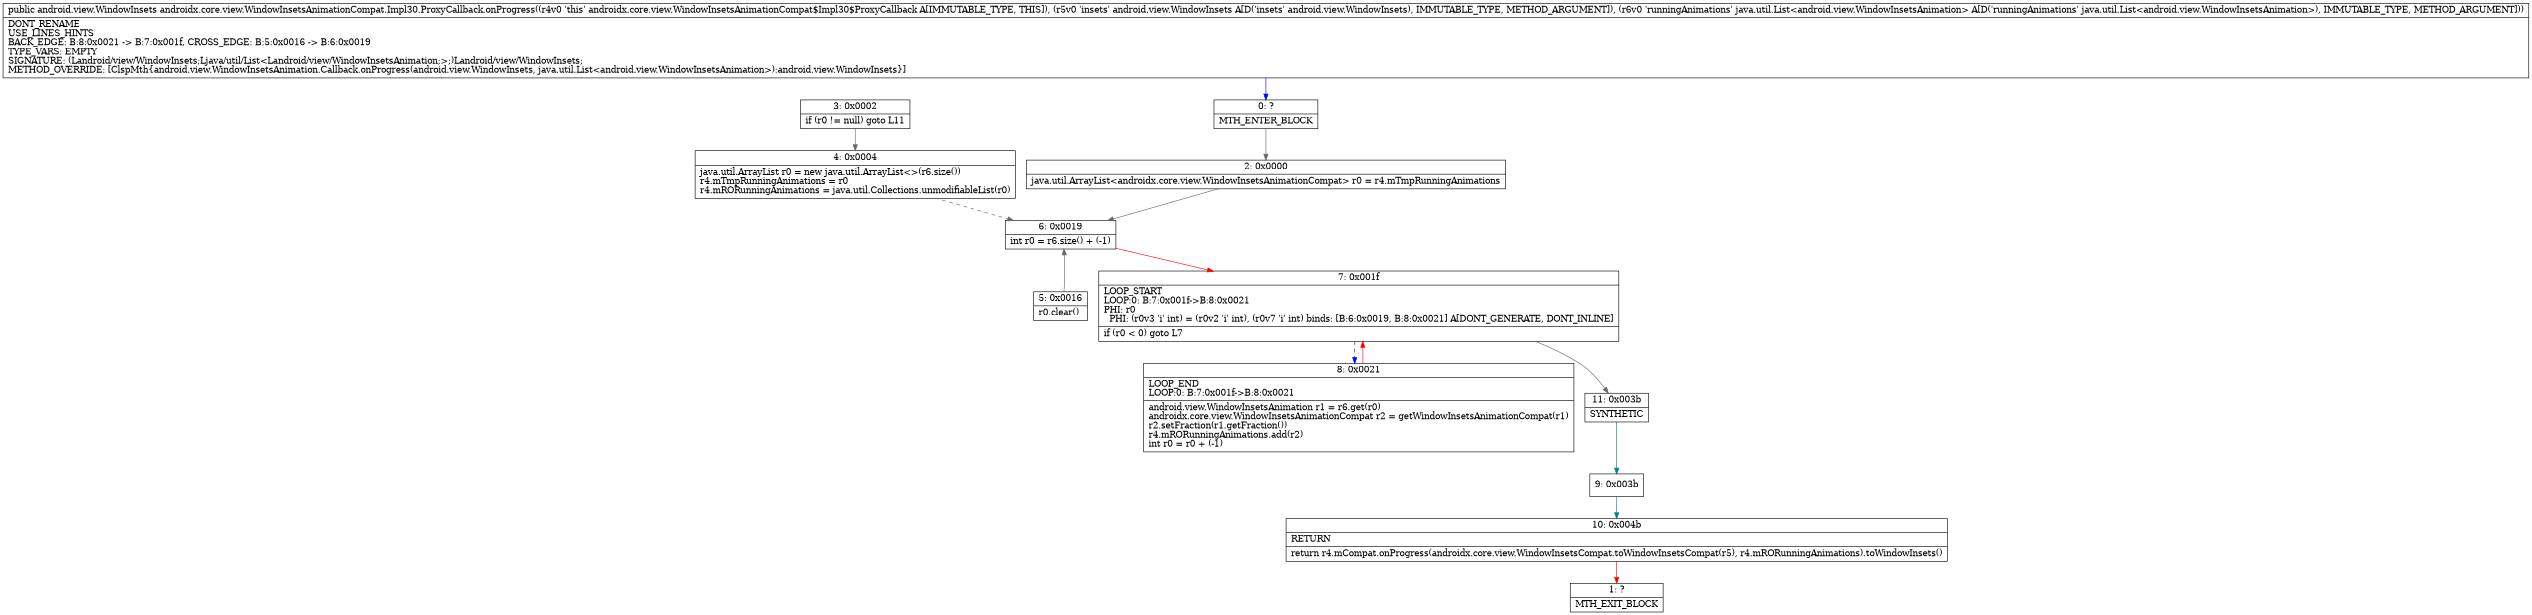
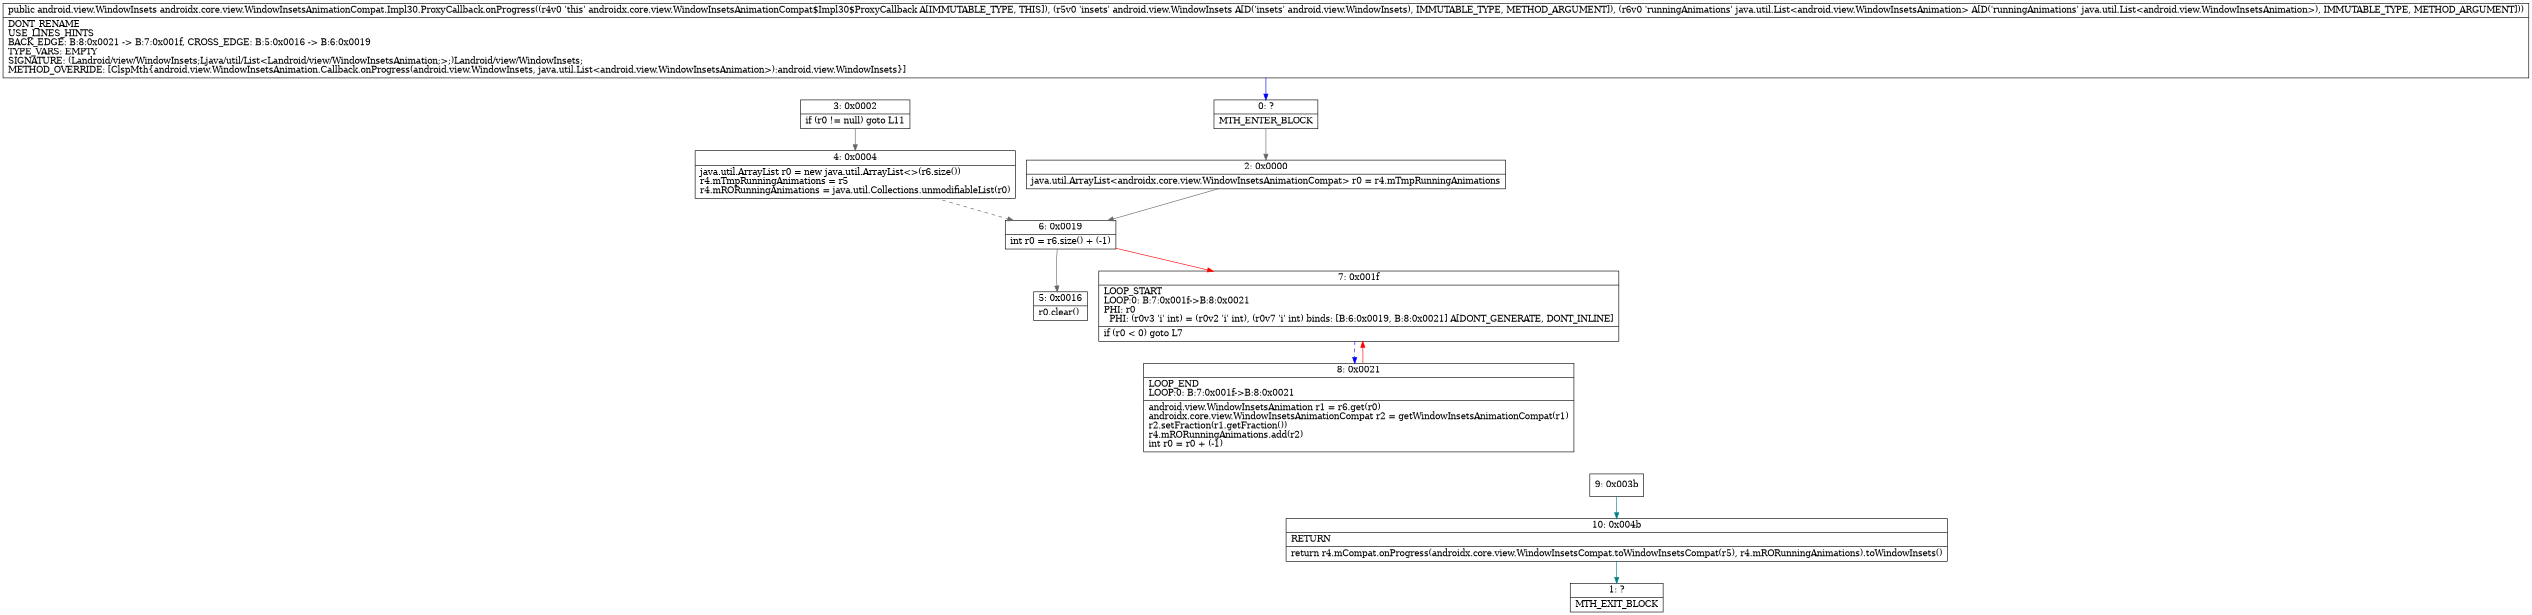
node "4: 0x0004": text "r4.mTmpRunningAnimations = r0" -> "r4.mTmpRunningAnimations = r5"
edge "5: 0x0016" -> "6: 0x0019": reversed
node "11: 0x003b": removed
edge "10: 0x004b" -> "1: ?": color red -> teal
